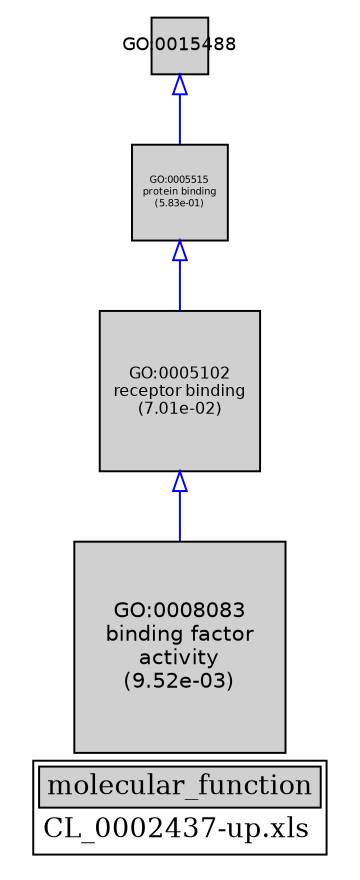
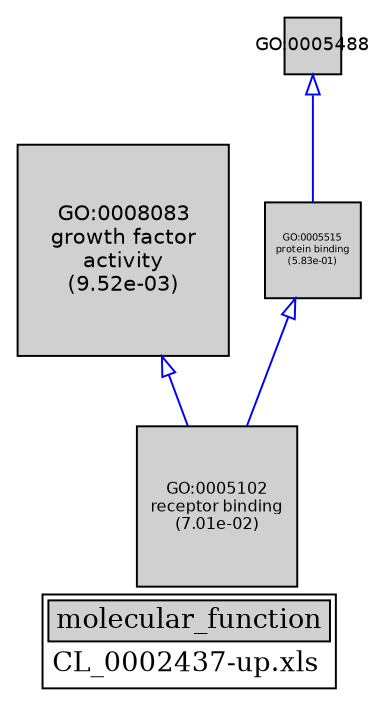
node "GO:0015488": label "GO:0015488" -> "GO:0005488"
edge "GO:0008083" -> "GO:0005102": reversed
node "GO:0008083": text "binding factor" -> "growth factor"
